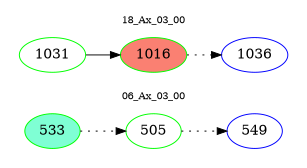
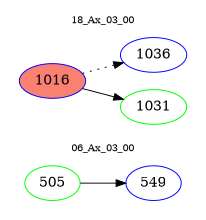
edge "1031" -> "1016": reversed
node "1016": color green -> blue
node "533": removed
edge "505" -> "549": style dotted -> solid
